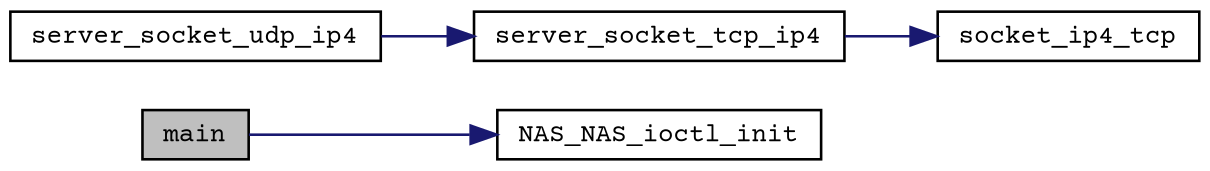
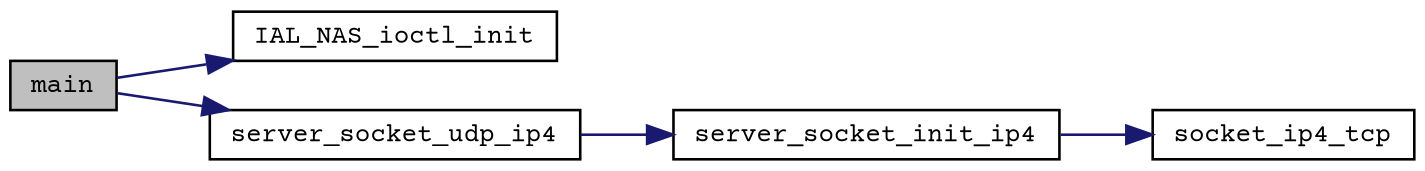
node "server_socket_tcp_ip4": label "server_socket_tcp_ip4" -> "server_socket_init_ip4"
edge "main" -> "server_socket_udp_ip4": added
node "NAS_NAS_ioctl_init": label "NAS_NAS_ioctl_init" -> "IAL_NAS_ioctl_init"
